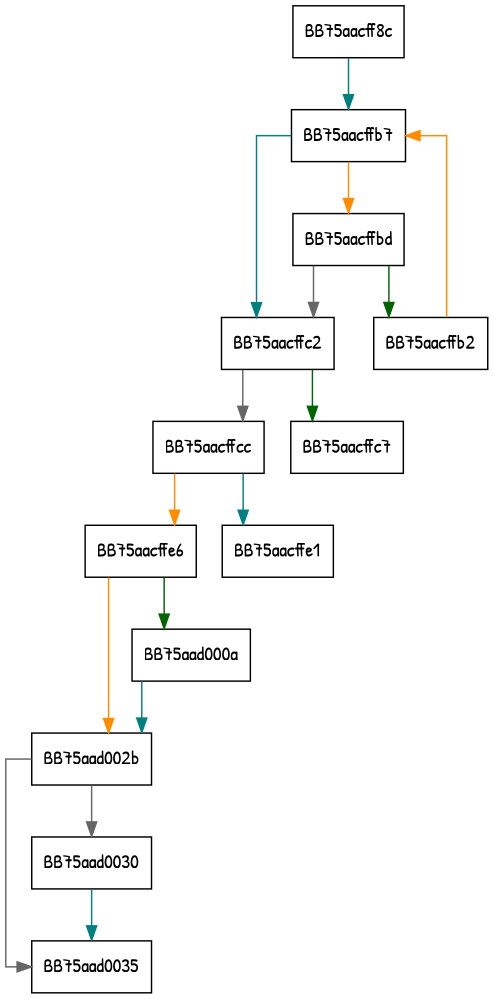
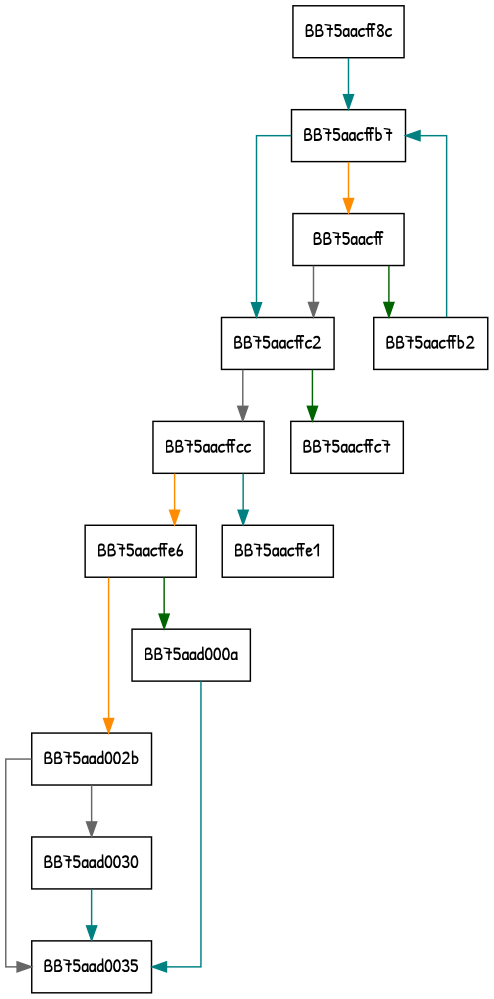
edge "BB75aacffb2" -> "BB75aacffb7": color darkorange -> teal
node "BB75aacffbd": label "BB75aacffbd" -> "BB75aacff"
edge "BB75aad000a" -> "BB75aad002b": now "BB75aad000a" -> "BB75aad0035"
